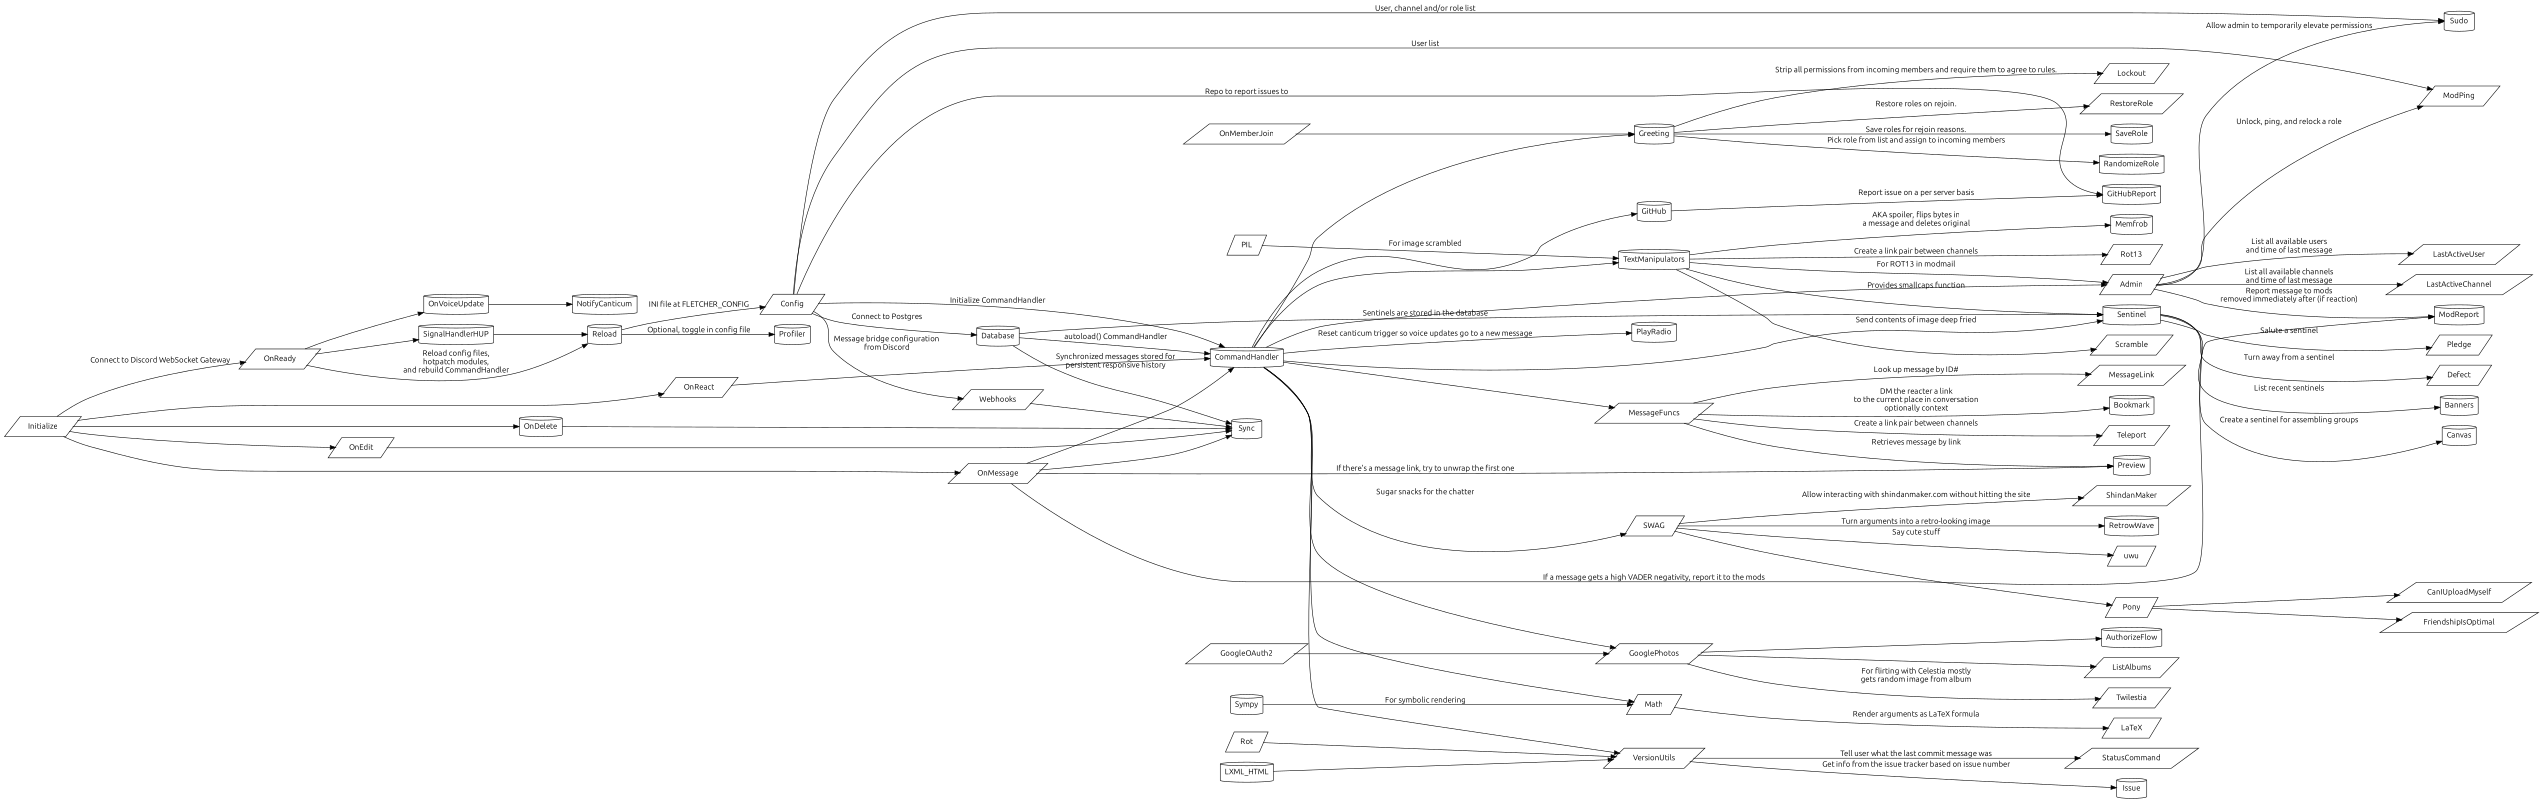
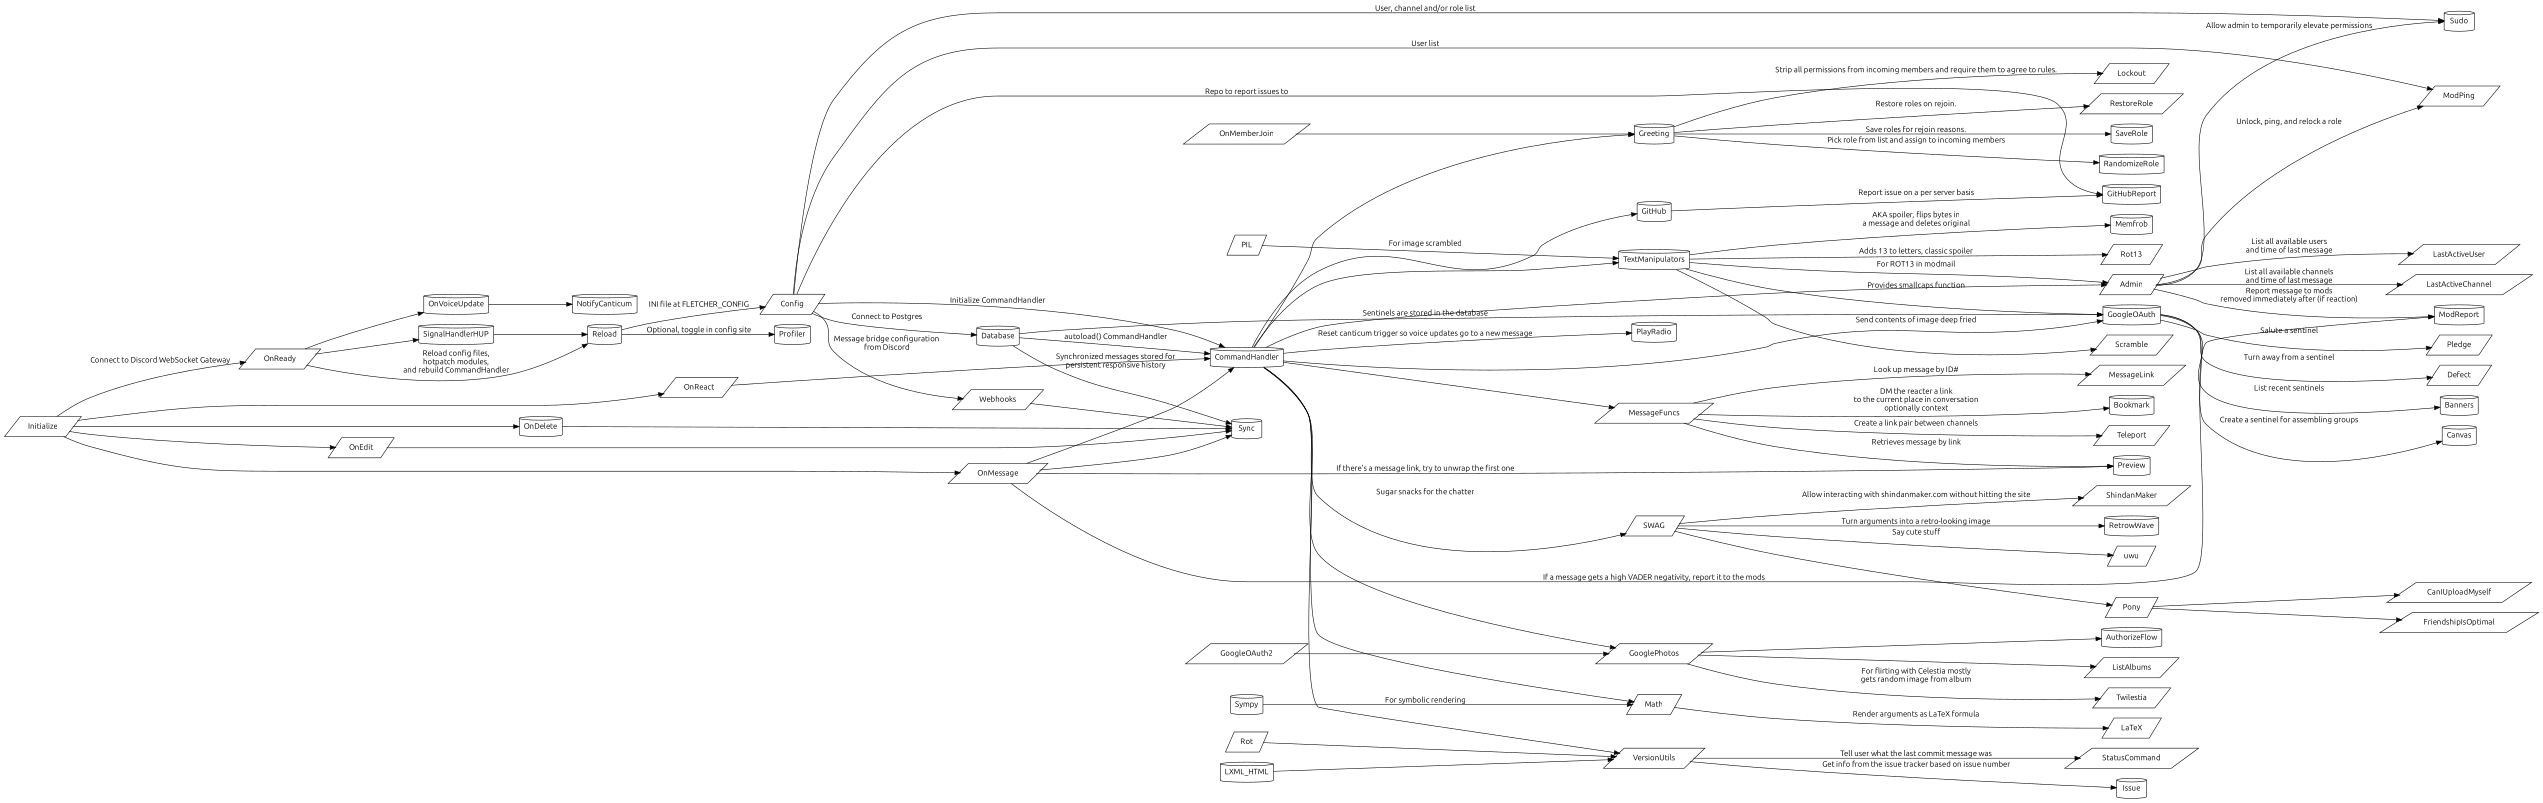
edge "TextManipulators" -> "Rot13": label "Create a link pair between channels" -> "Adds 13 to letters, classic spoiler"
node "Sentinel": label "Sentinel" -> "GoogleOAuth"
edge "Reload" -> "Profiler": label "Optional, toggle in config file" -> "Optional, toggle in config site"
